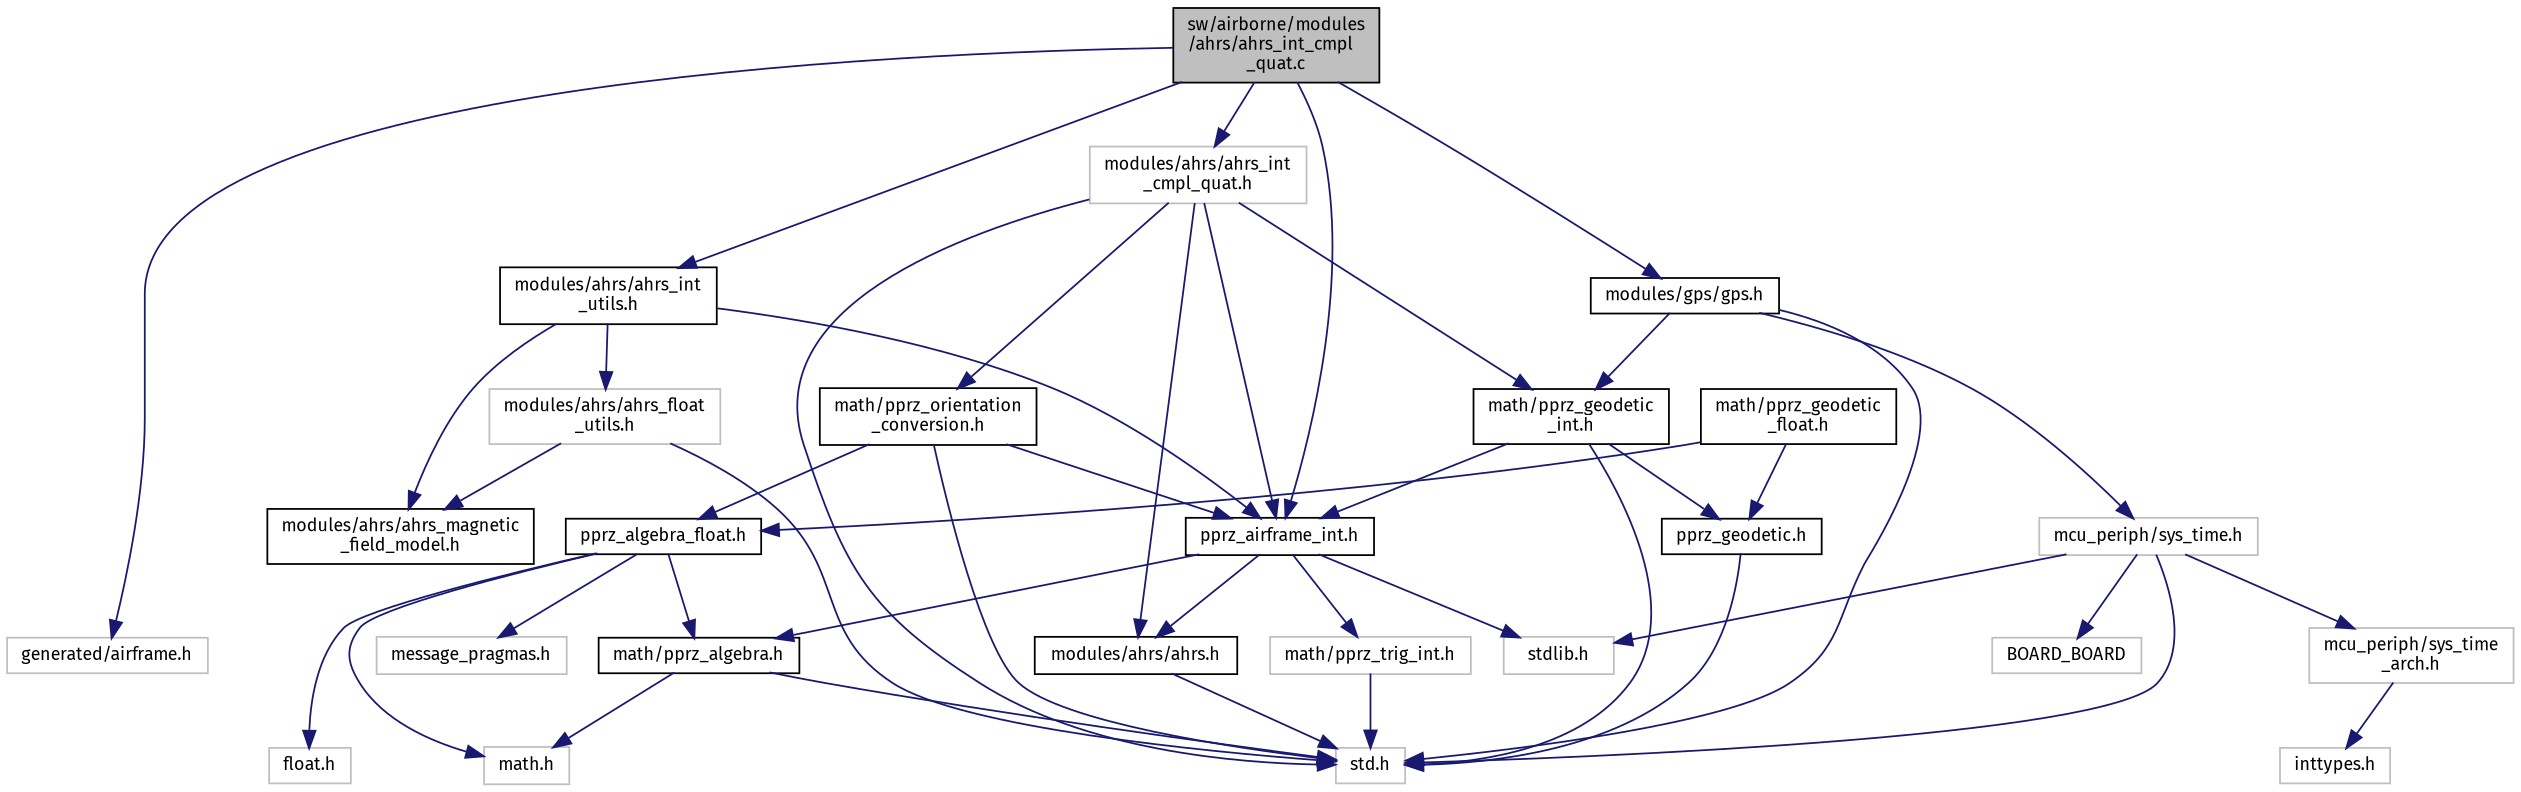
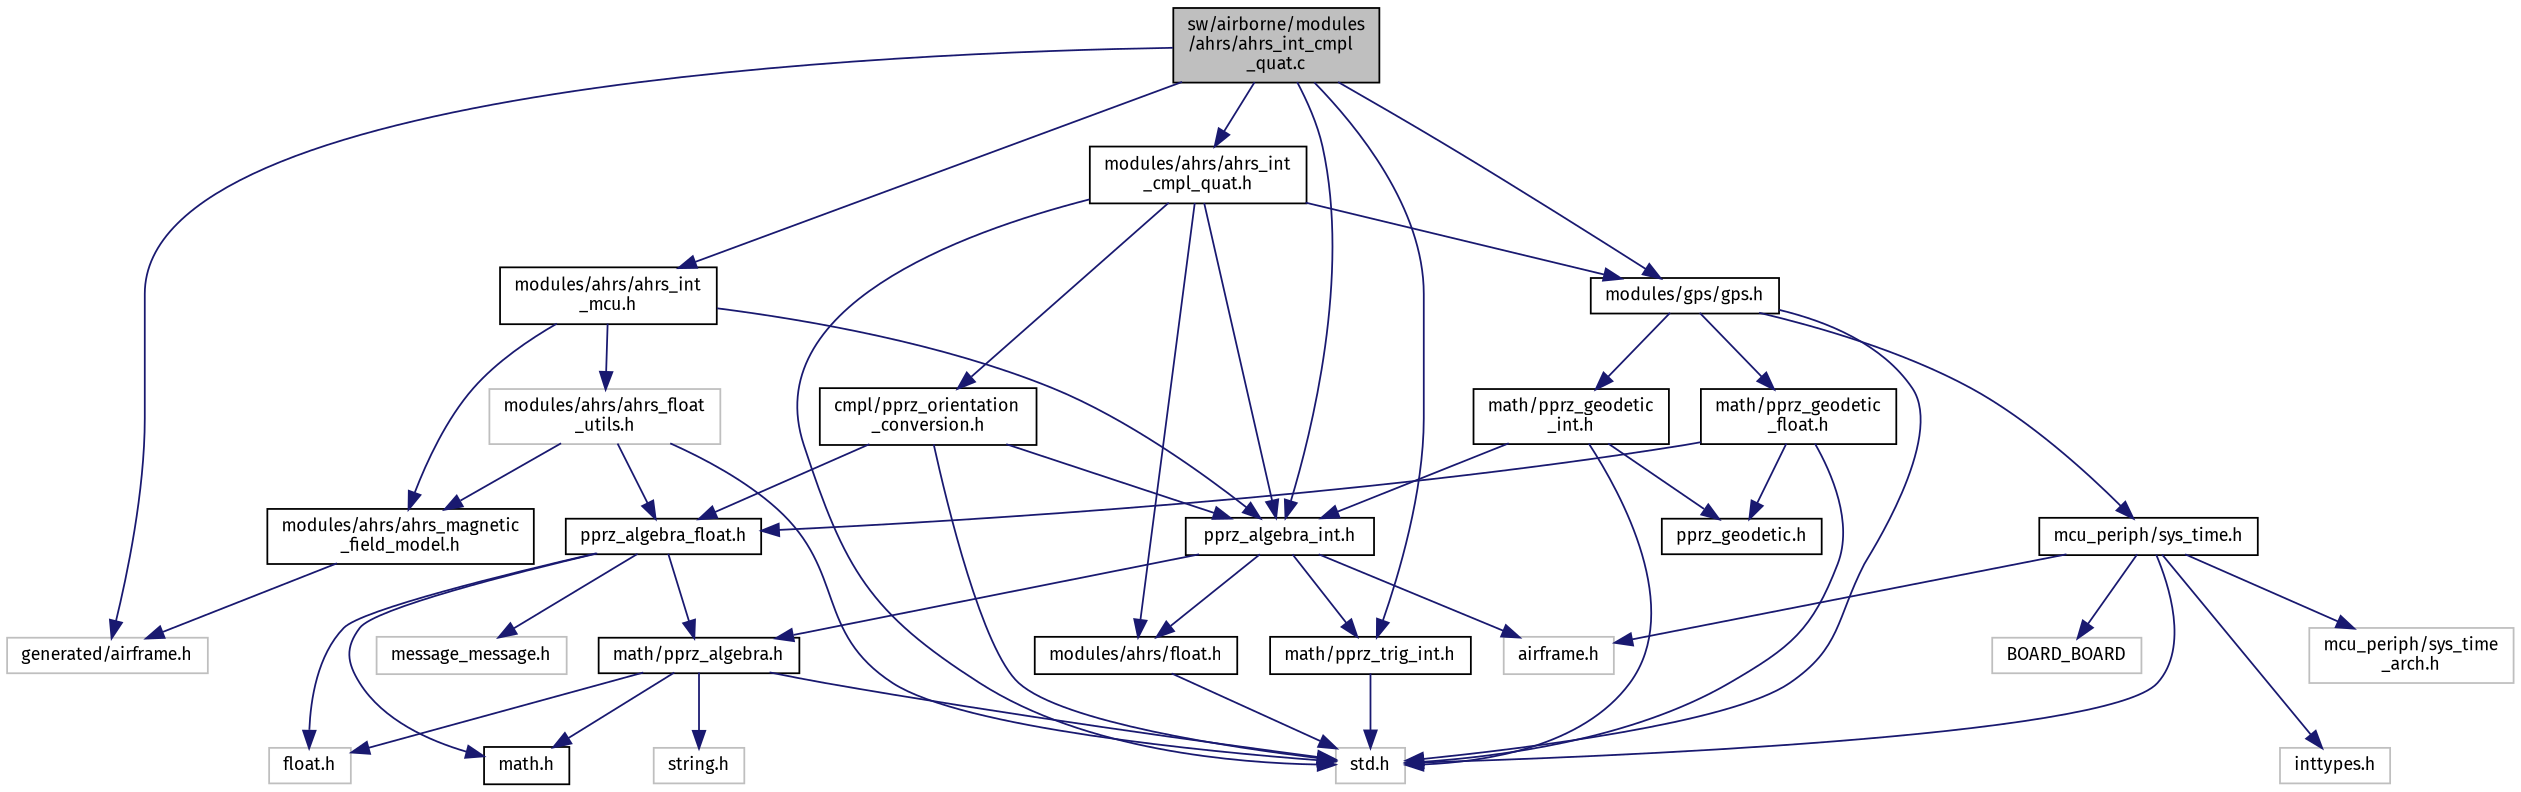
node "modules/ahrs/ahrs_int _cmpl_quat.h": color grey75 -> black
edge "modules/ahrs/ahrs_int _cmpl_quat.h" -> "math/pprz_geodetic _int.h": now "modules/ahrs/ahrs_int _cmpl_quat.h" -> "modules/gps/gps.h"
node "modules/ahrs/ahrs_int _utils.h": label "modules/ahrs/ahrs_int _utils.h" -> "modules/ahrs/ahrs_int _mcu.h"
edge "sw/airborne/modules /ahrs/ahrs_int_cmpl _quat.c" -> "math/pprz_trig_int.h": added
edge "modules/gps/gps.h" -> "math/pprz_geodetic _float.h": added
node "math/pprz_orientation _conversion.h": label "math/pprz_orientation _conversion.h" -> "cmpl/pprz_orientation _conversion.h"
edge "modules/ahrs/ahrs_float _utils.h" -> "pprz_algebra_float.h": added
node "pprz_airframe_int.h": label "pprz_airframe_int.h" -> "pprz_algebra_int.h"
node "mcu_periph/sys_time.h": color grey75 -> black
edge "modules/ahrs/ahrs_magnetic _field_model.h" -> "generated/airframe.h": added
node "message_pragmas.h": label "message_pragmas.h" -> "message_message.h"
node "modules/ahrs/ahrs.h": label "modules/ahrs/ahrs.h" -> "modules/ahrs/float.h"
node "math/pprz_trig_int.h": color grey75 -> black
node "stdlib.h": label "stdlib.h" -> "airframe.h"
edge "mcu_periph/sys_time _arch.h" -> "inttypes.h": now "mcu_periph/sys_time.h" -> "inttypes.h"
edge "math/pprz_algebra.h" -> "float.h": added
edge "pprz_geodetic.h" -> "std.h": now "math/pprz_geodetic _float.h" -> "std.h"
node "math.h": color grey75 -> black
node "string.h": added
